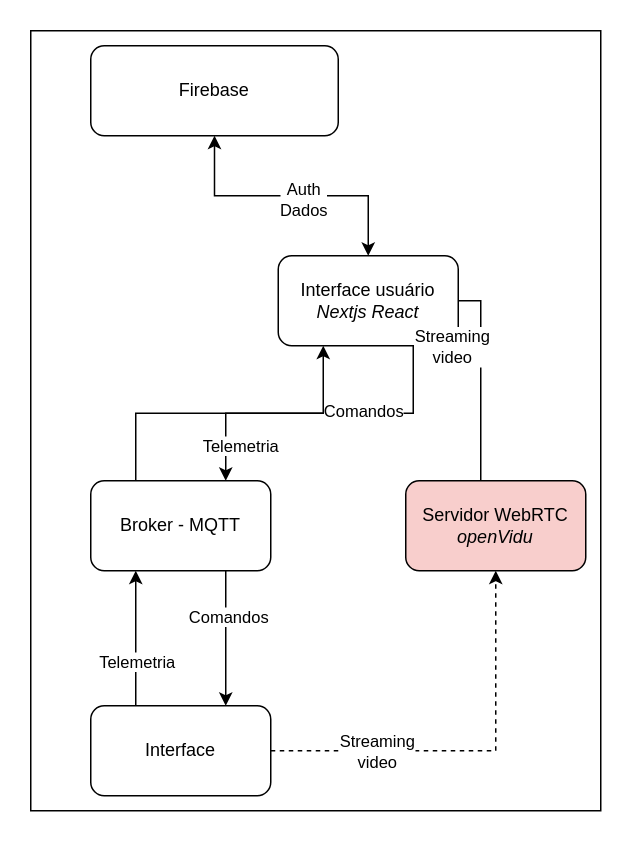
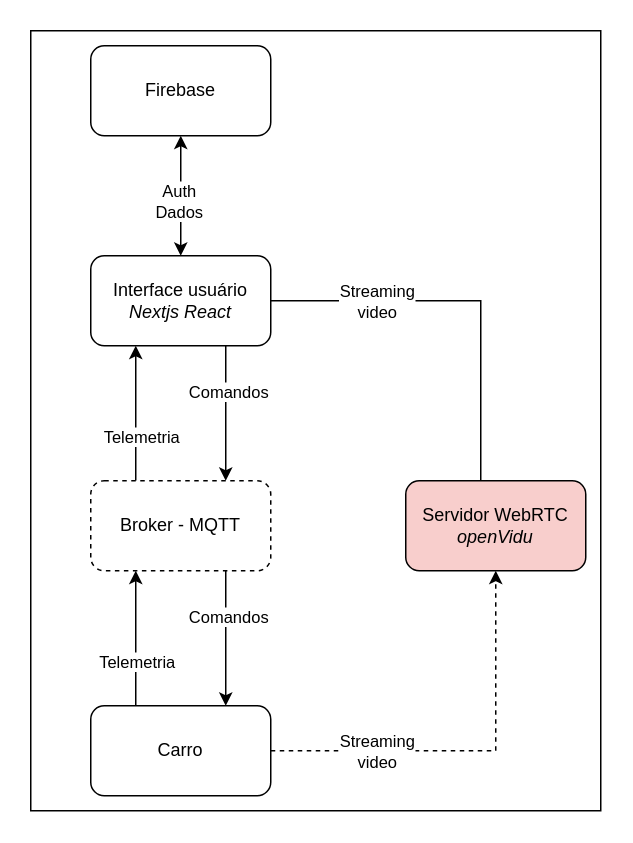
node "Firebase": size 248x90 -> 180x90
node "Interface usuário Nextjs React": moved (368, 301) -> (181, 301)
node "Broker - MQTT": style solid -> dashed
node "Interface": label "Interface" -> "Carro"
